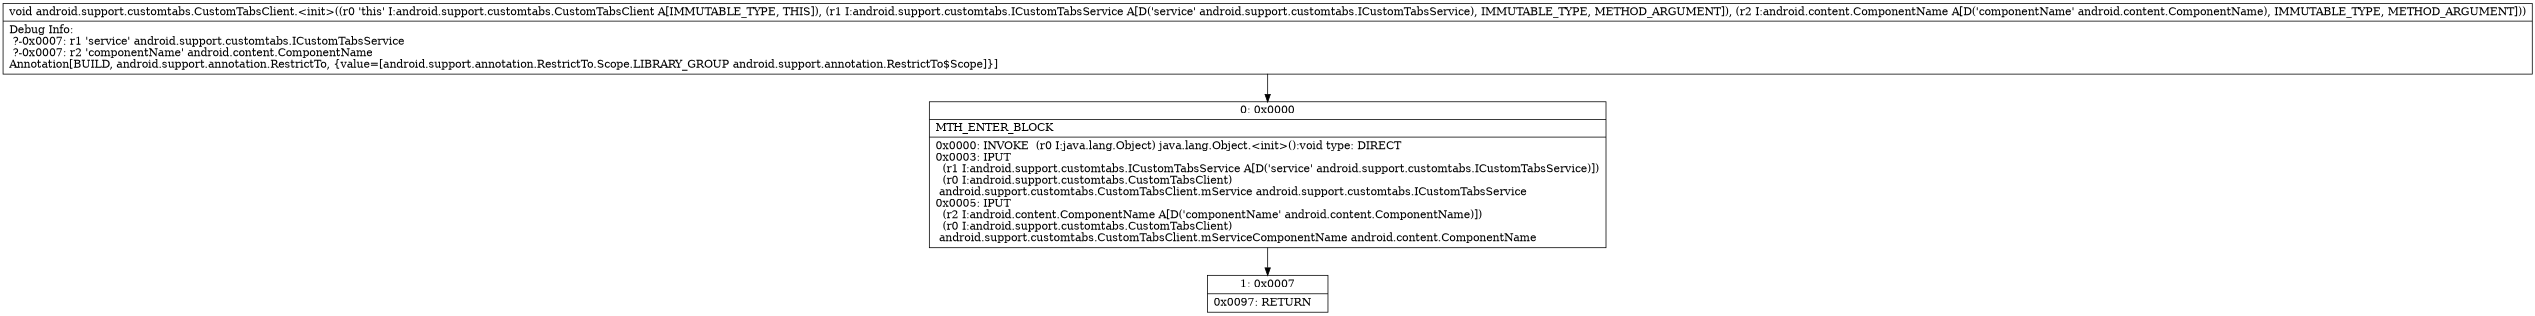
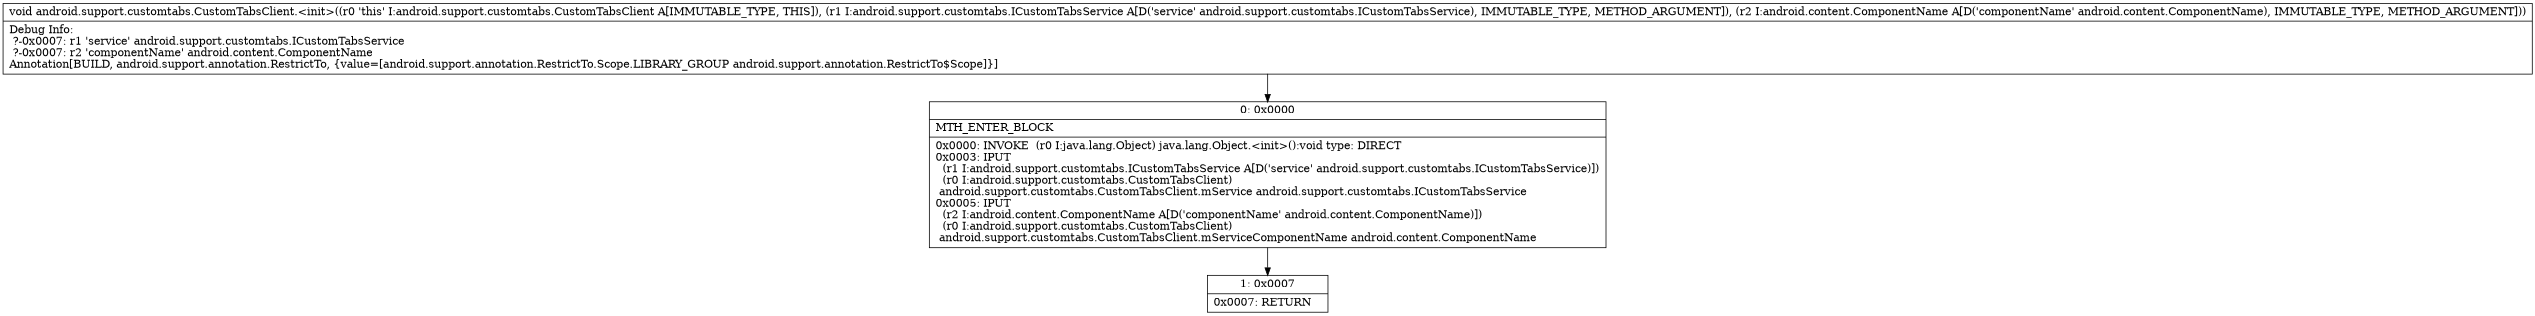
node "1: 0x0007": text "0x0097: RETURN" -> "0x0007: RETURN"
